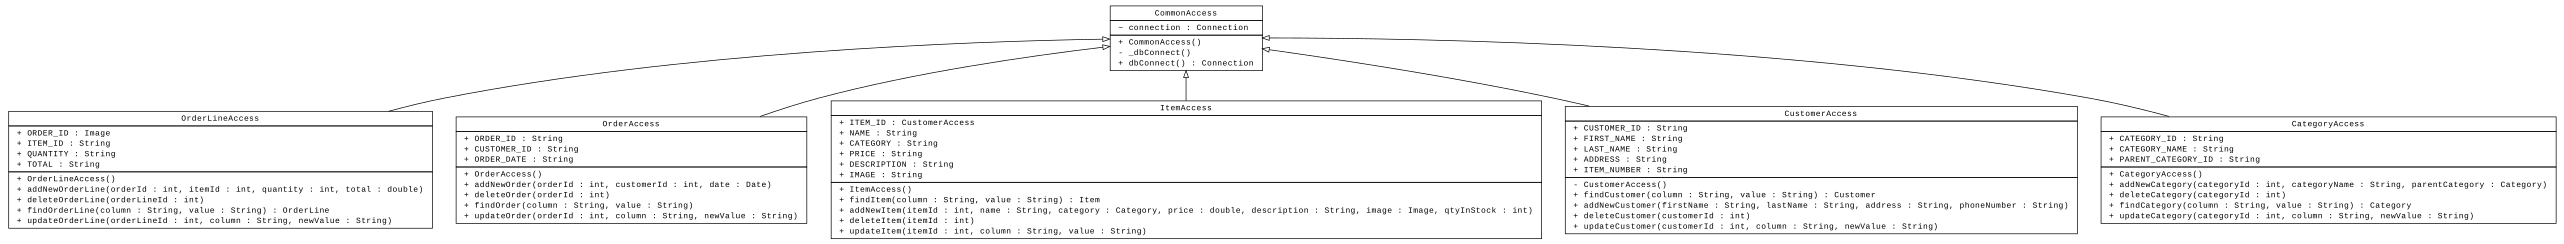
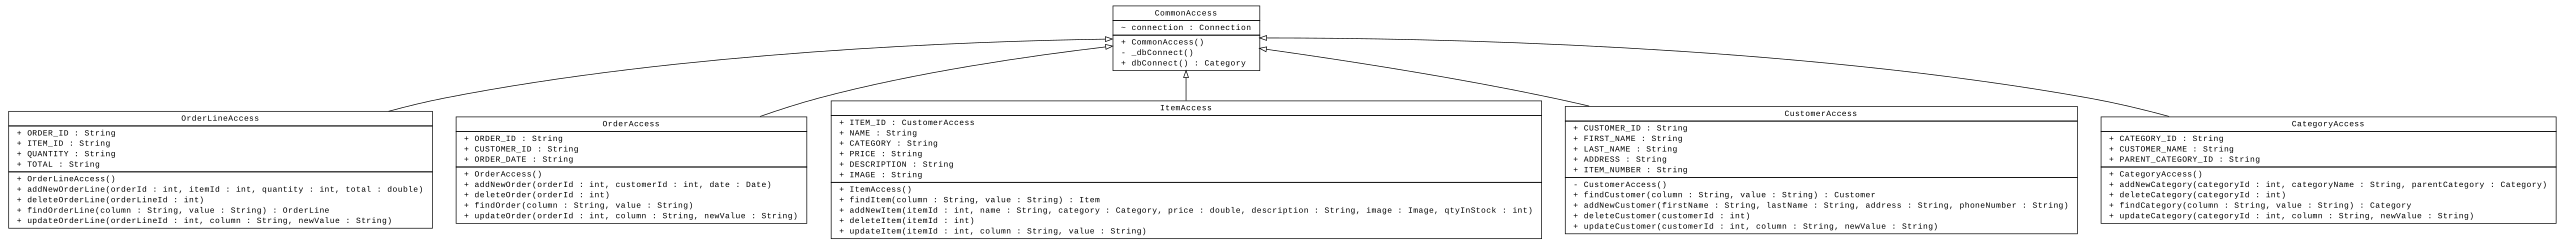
node "CommonAccess": text "+ dbConnect() : Connection" -> "+ dbConnect() : Category"
node "OrderLineAccess": text "+ ORDER_ID : Image" -> "+ ORDER_ID : String"
node "CategoryAccess": text "+ CATEGORY_NAME : String" -> "+ CUSTOMER_NAME : String"
